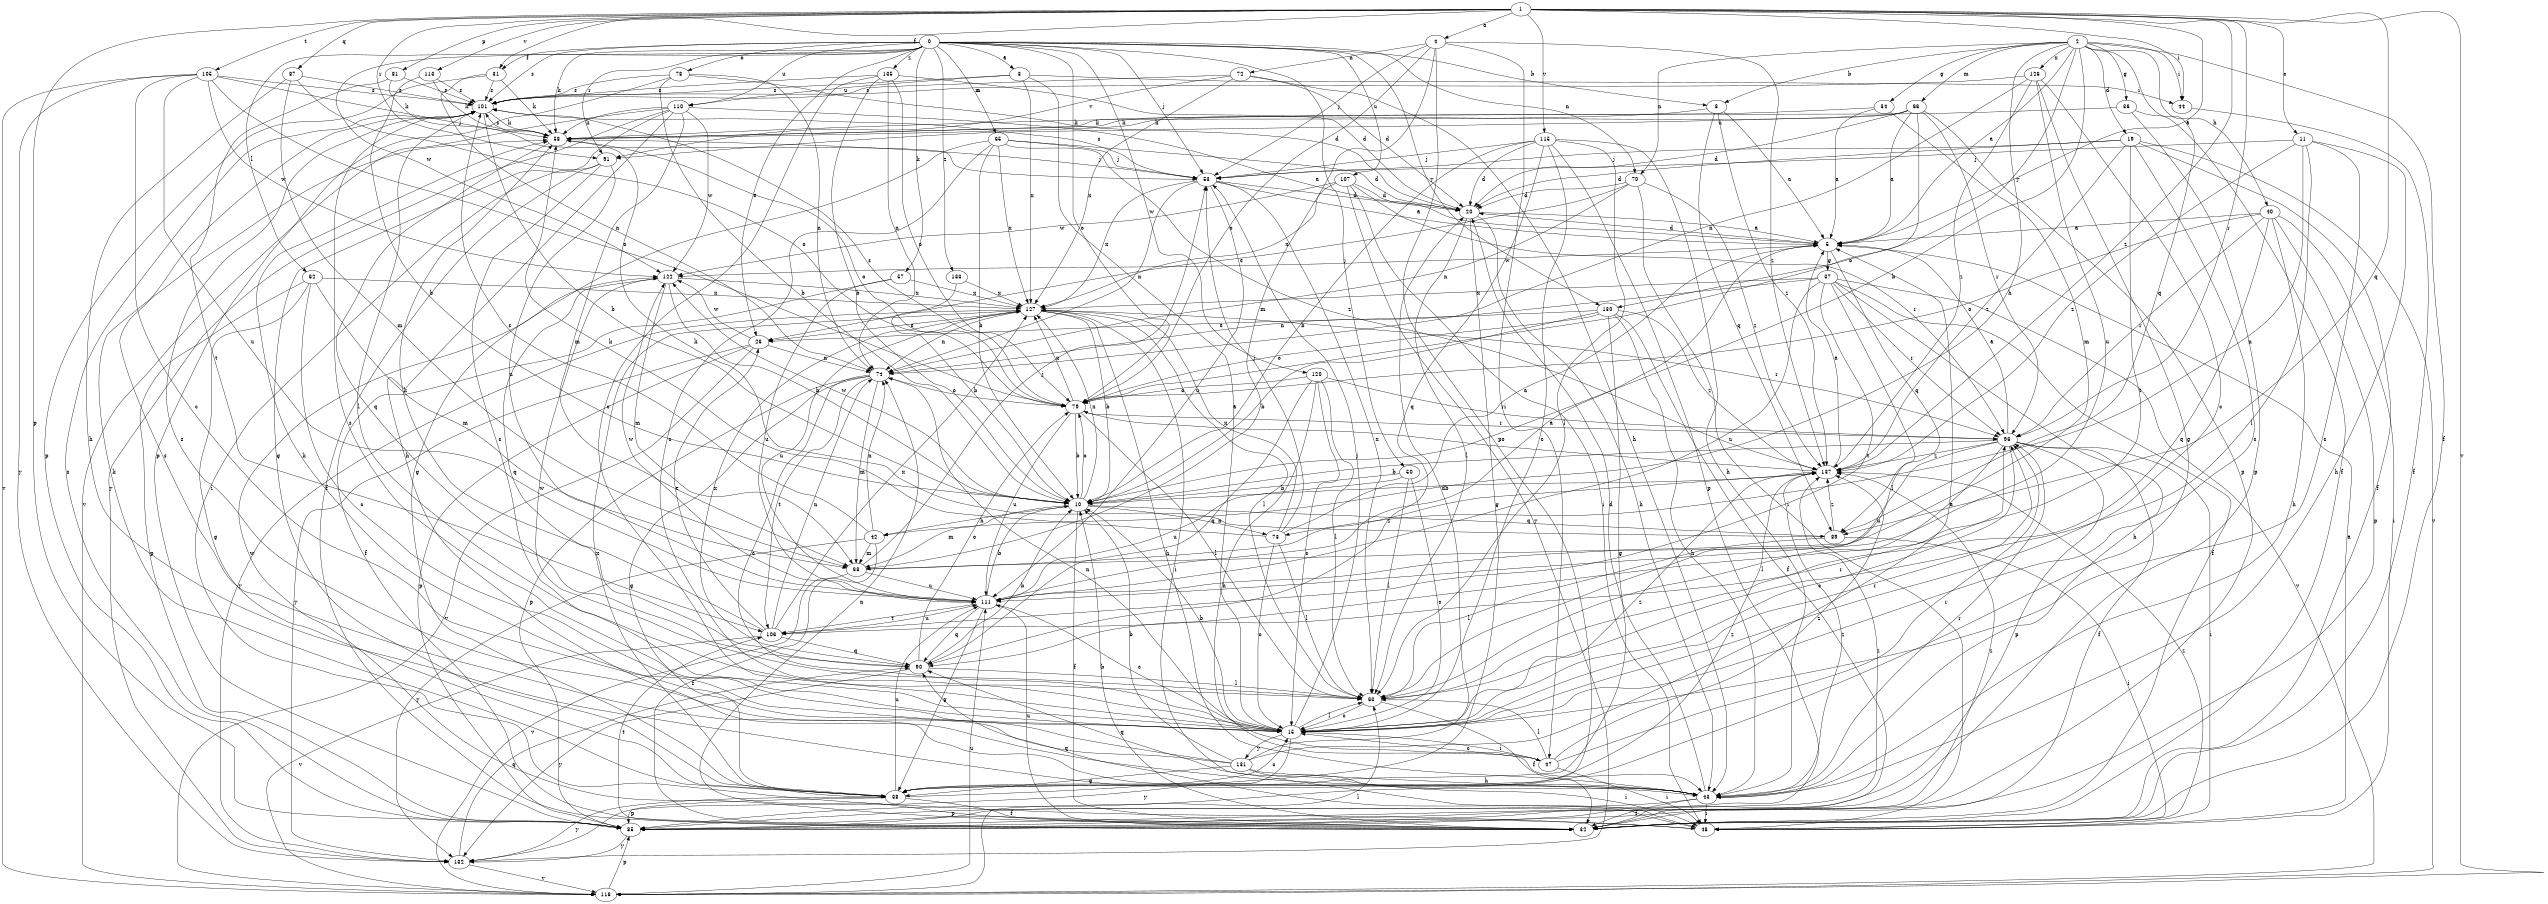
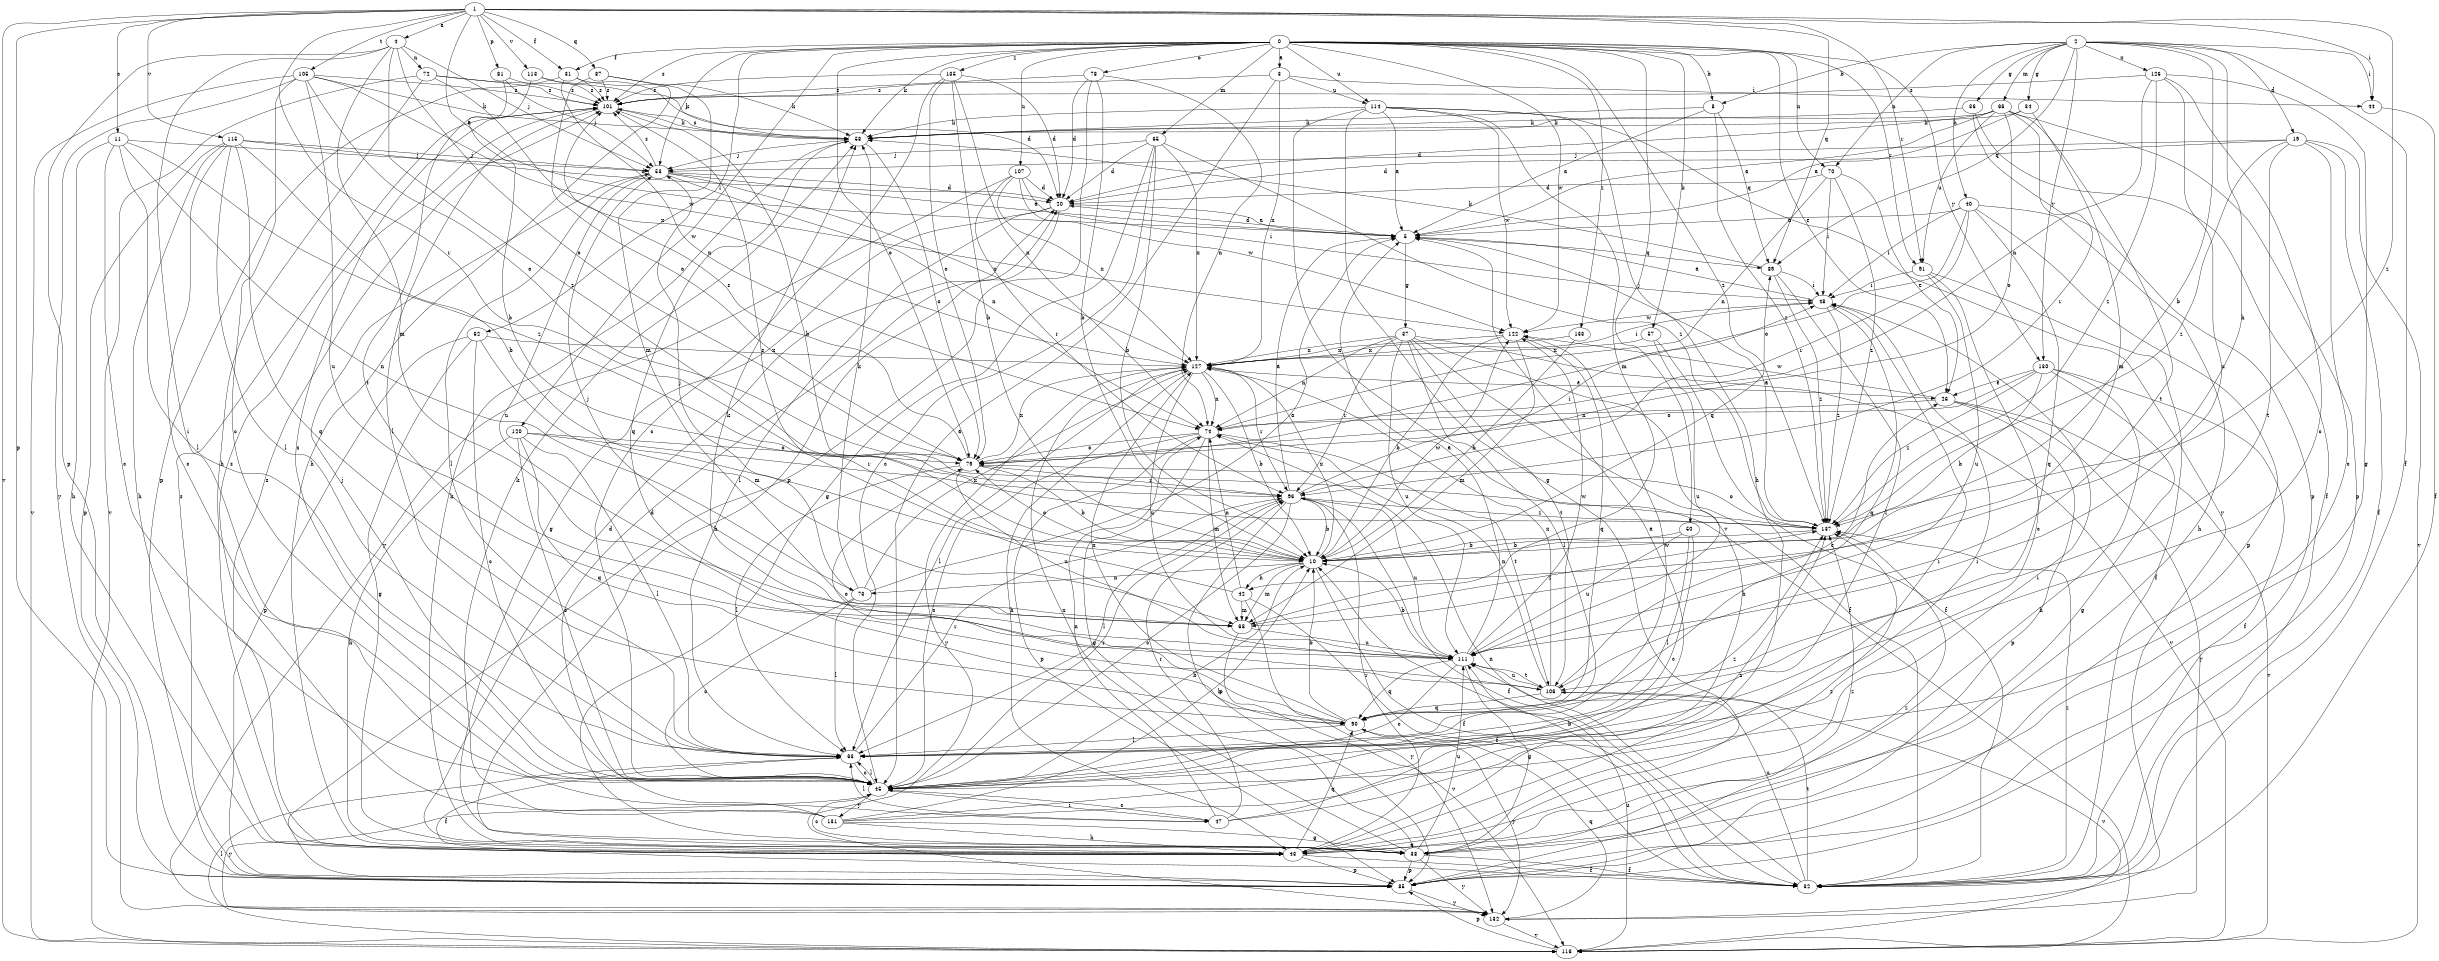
node "110": label "110" -> "114"
edge "72" -> "91": now "72" -> "116"
edge "0" -> "137": added, label "z"
edge "2" -> "5": removed, label "a"
edge "5" -> "122": removed, label "w"
edge "53" -> "63": label "x" -> "l"
edge "66" -> "106": added, label "t"
node "15": label "15" -> "45"
